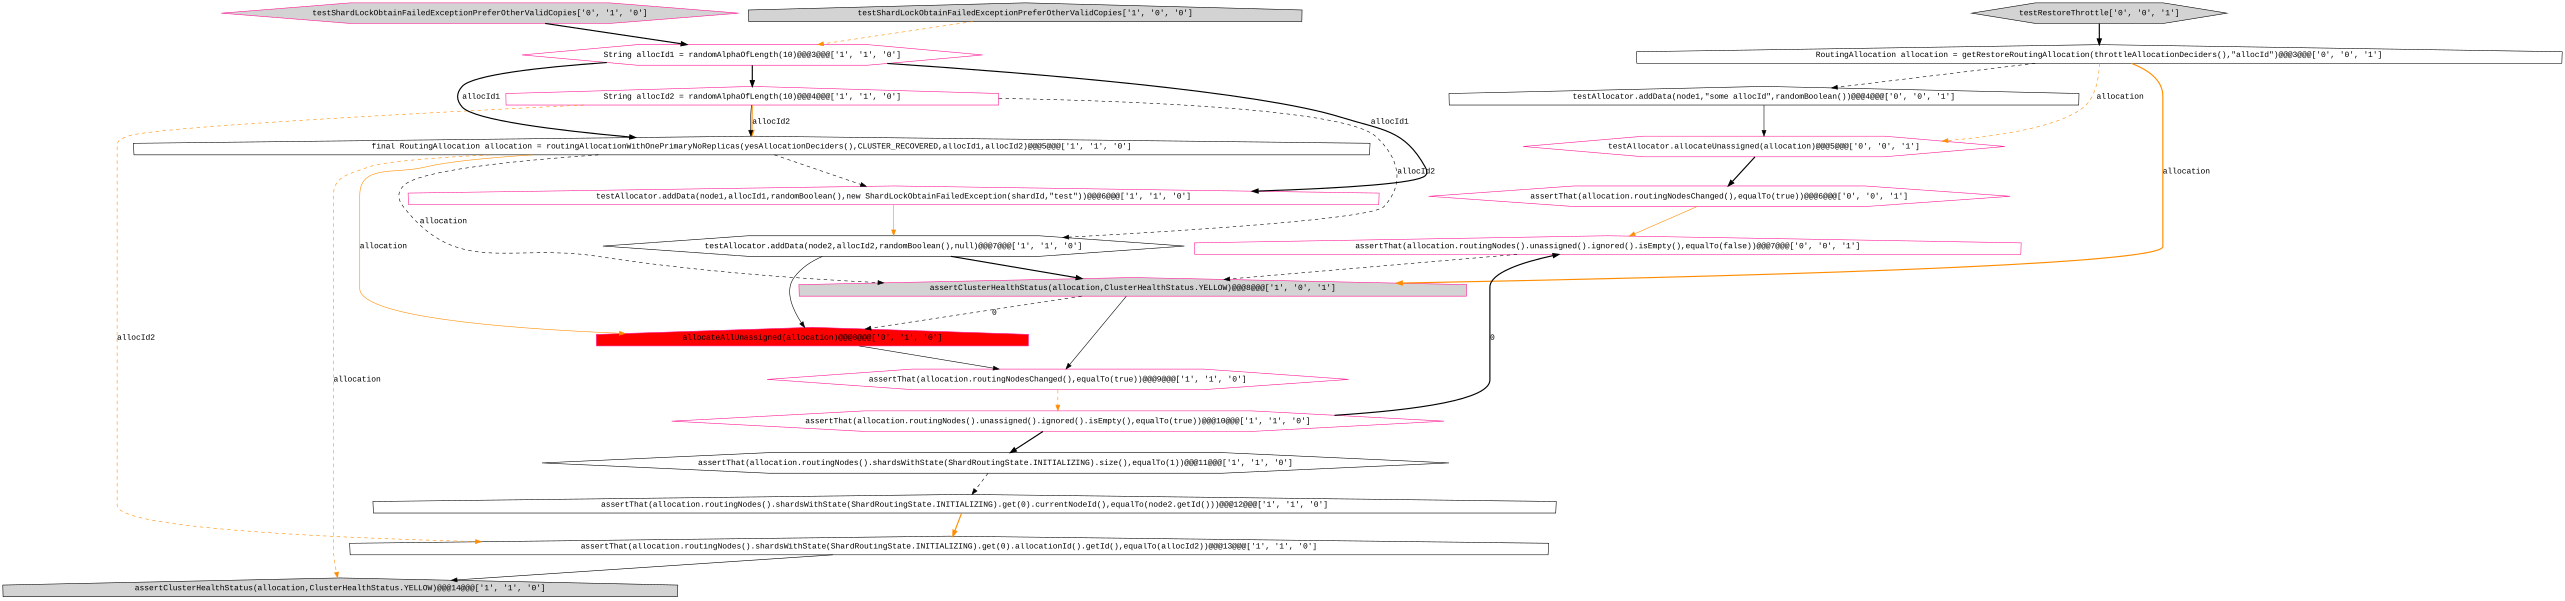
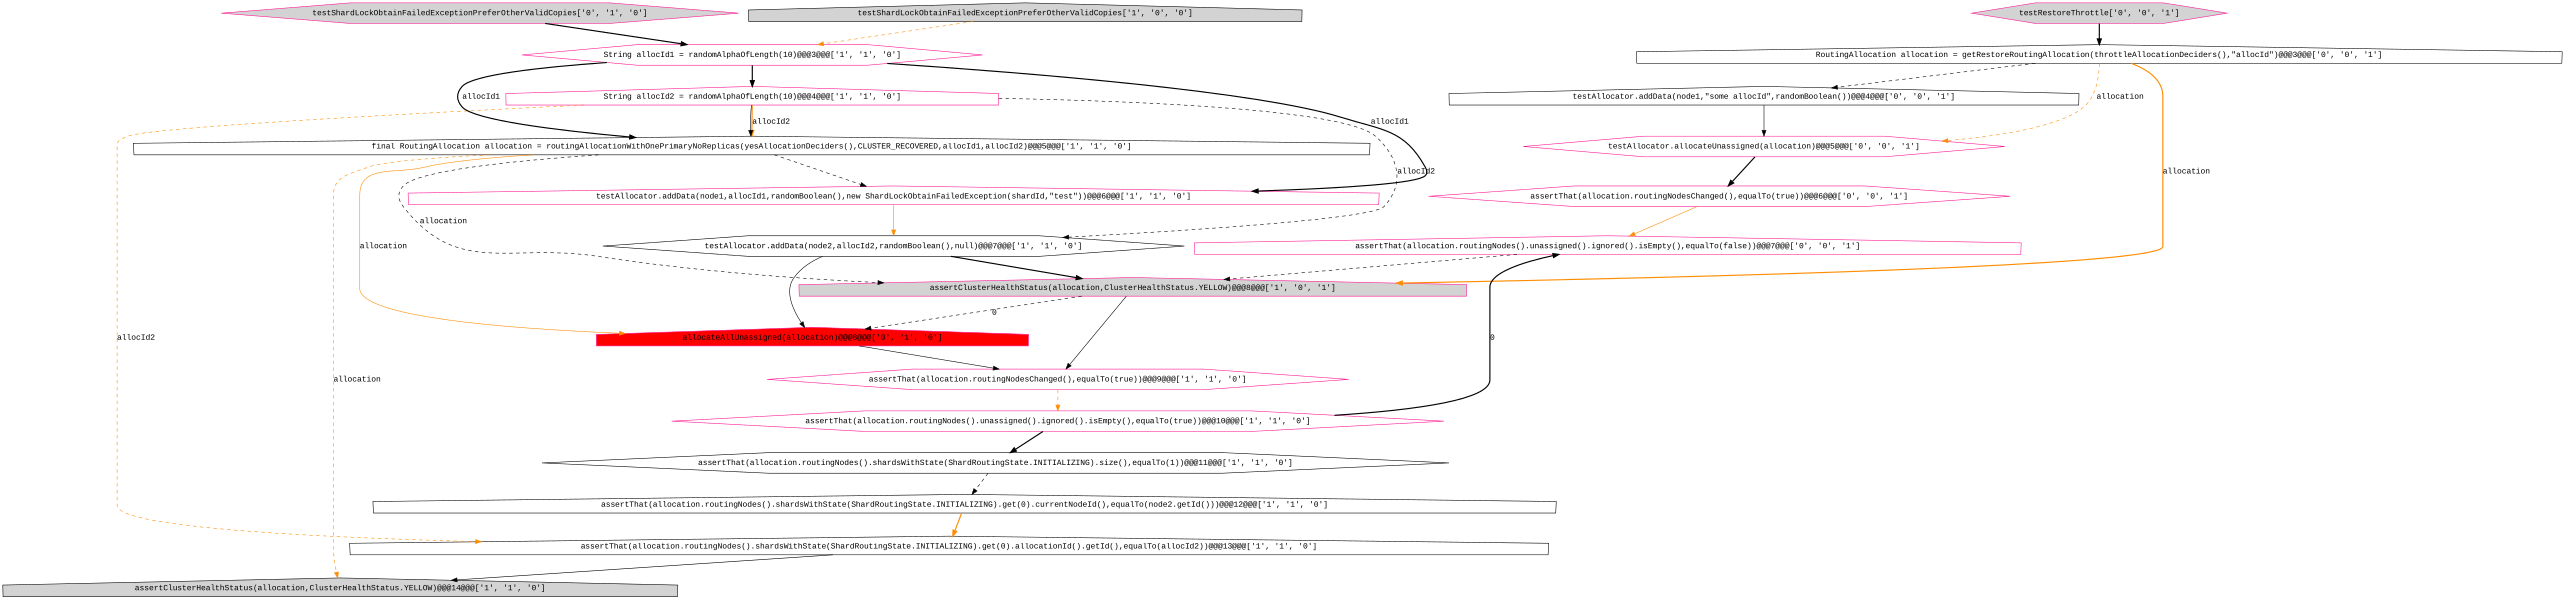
node "testRestoreThrottle['0', '0', '1']": color black -> deeppink
